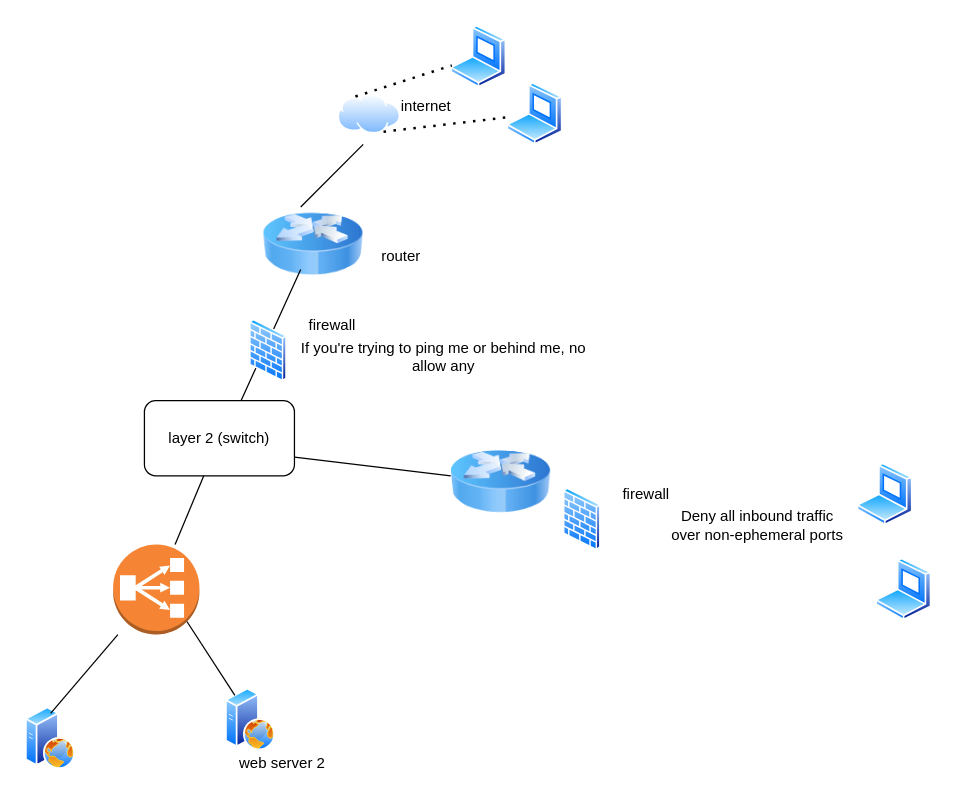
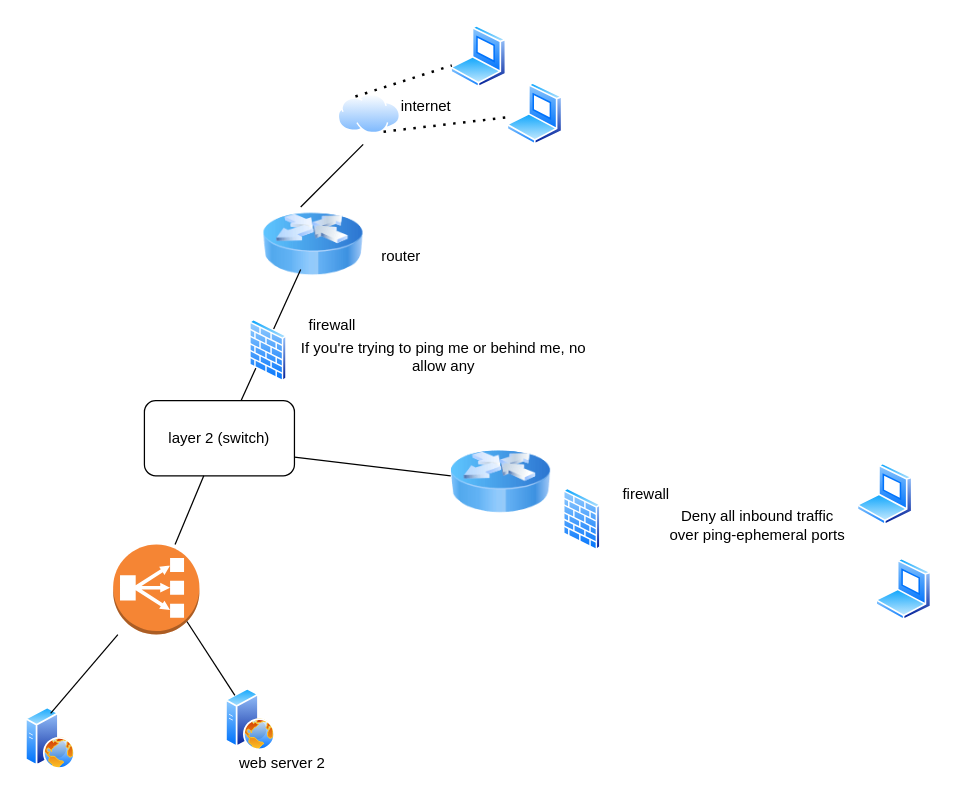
node "Deny all inbound traffic over non-ephemeral ports": label "Deny all inbound traffic over non-ephemeral ports" -> "Deny all inbound traffic over ping-ephemeral ports"
